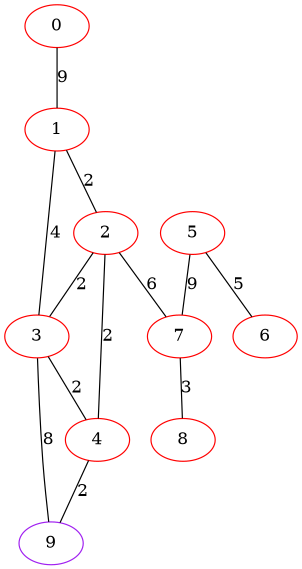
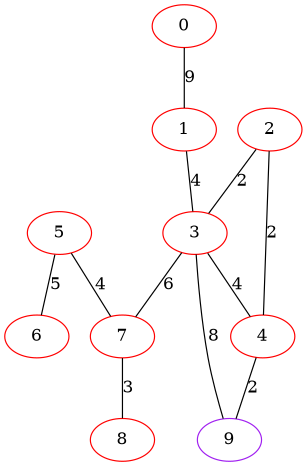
edge "1" -- "2": removed, label "2"
edge "2" -- "7": now "3" -- "7"
edge "5" -- "7": label "9" -> "4"
edge "3" -- "4": label "2" -> "4"
